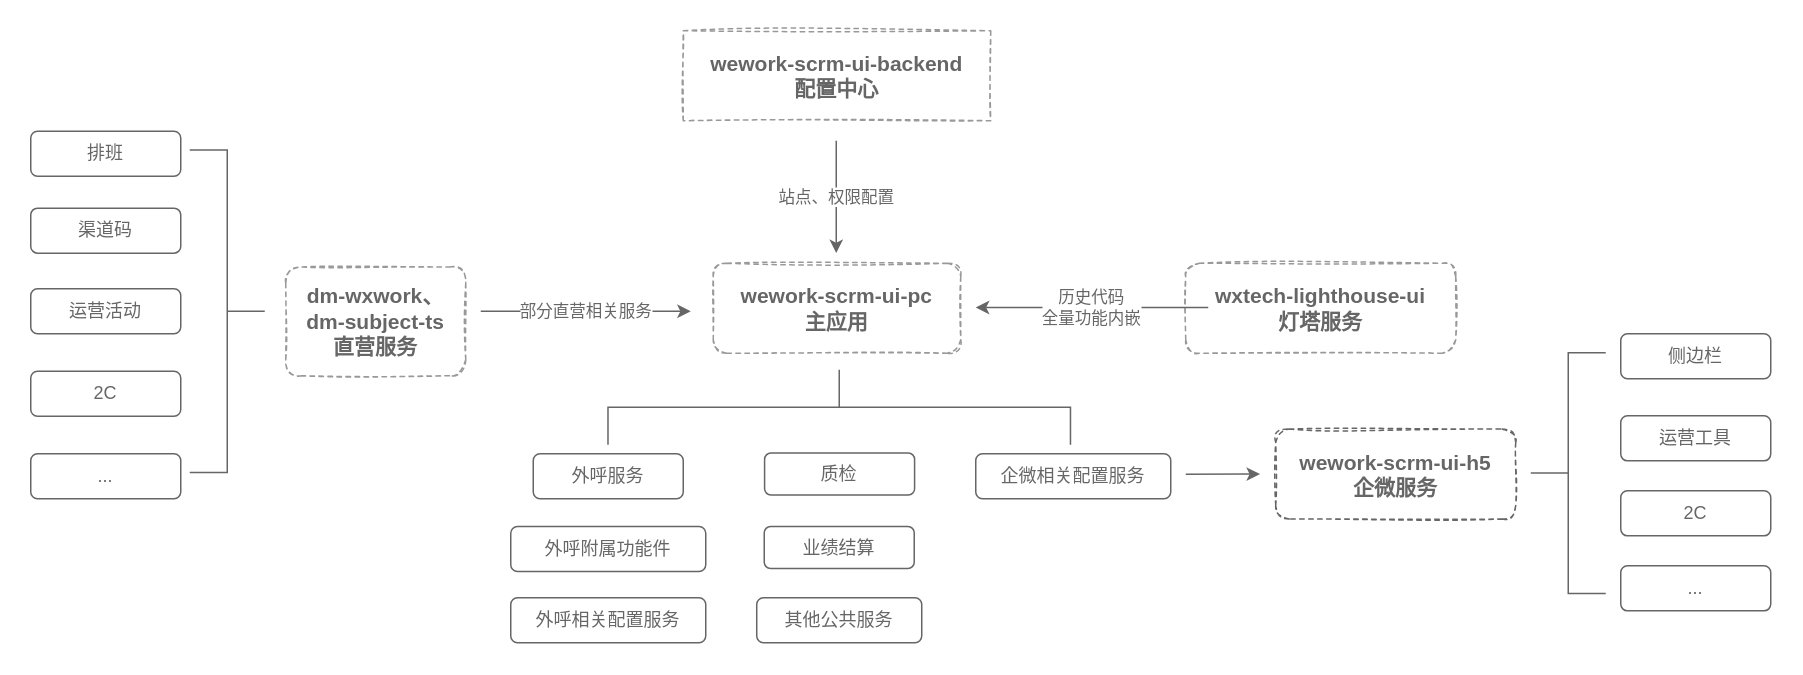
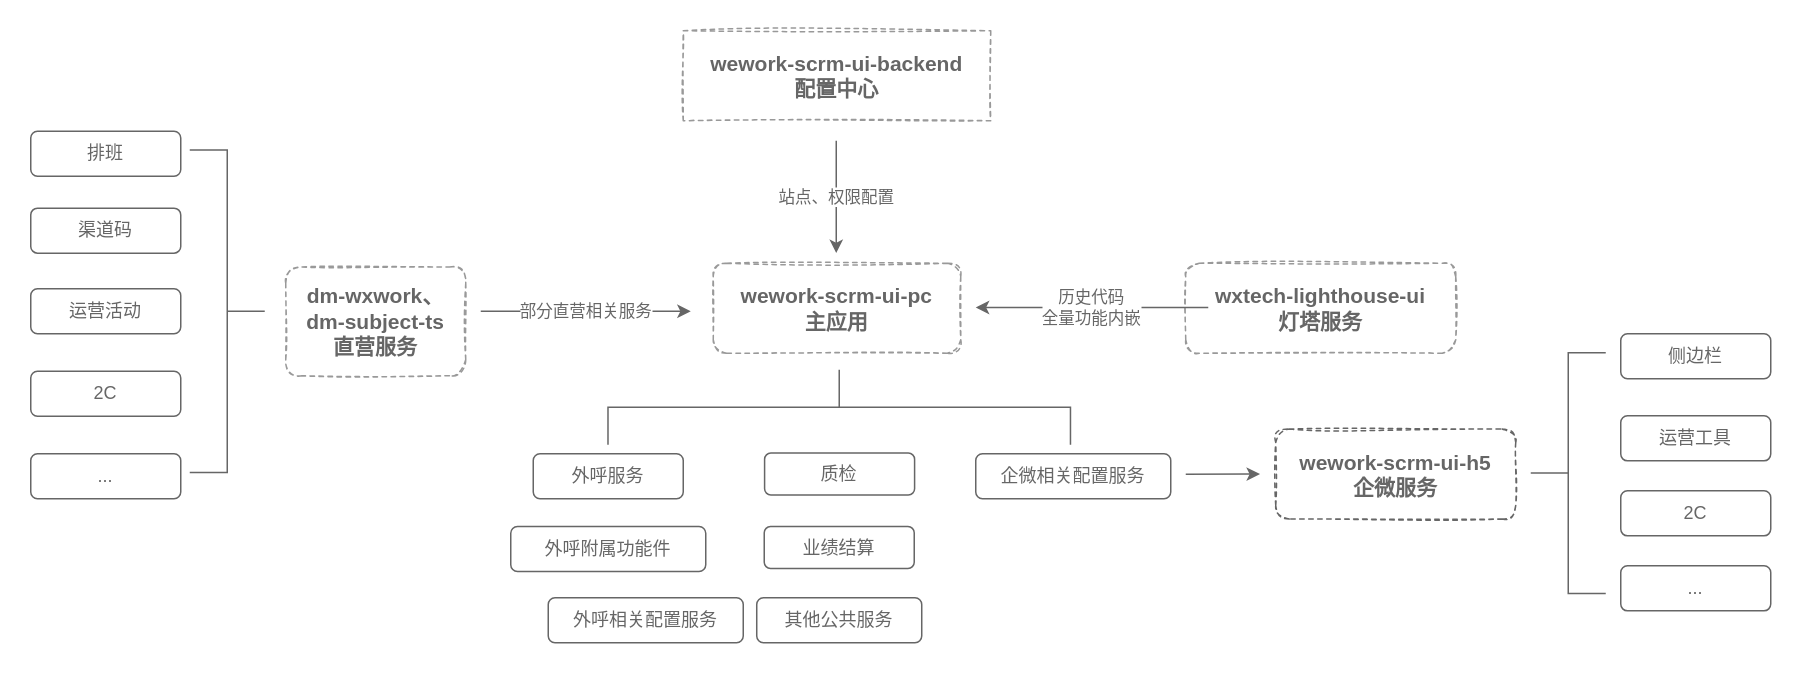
node "外呼相关配置服务": moved (608, 620) -> (646, 620)
